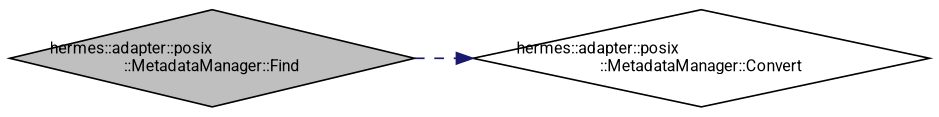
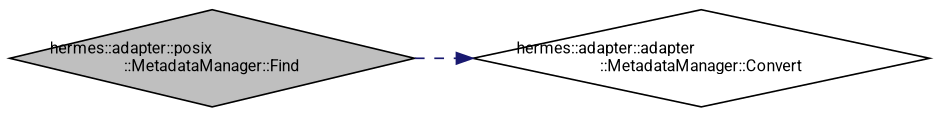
node "hermes::adapter::posix ::MetadataManager::Convert": label "hermes::adapter::posix ::MetadataManager::Convert" -> "hermes::adapter::adapter ::MetadataManager::Convert"
